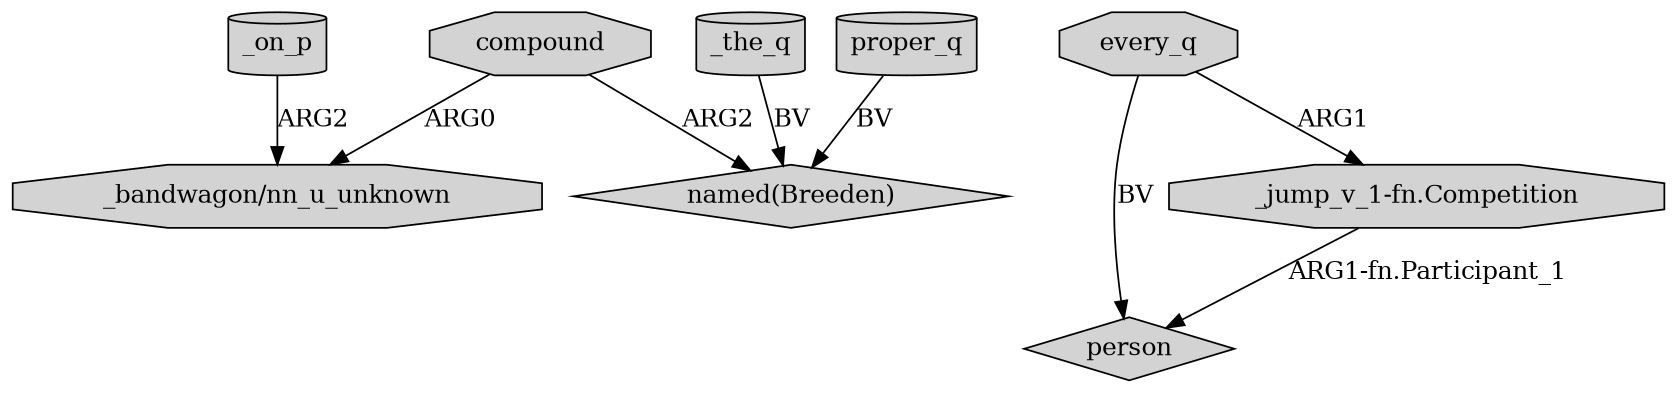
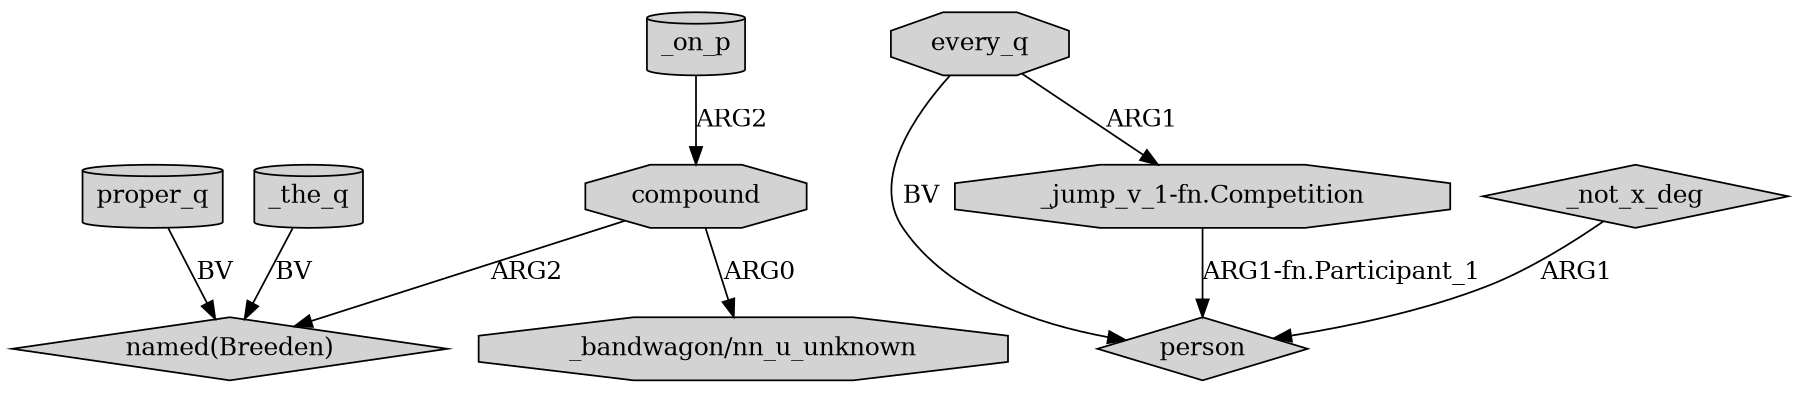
edge "_on_p" -> "_bandwagon/nn_u_unknown": now "_on_p" -> "compound"
node "_not_x_deg": added
